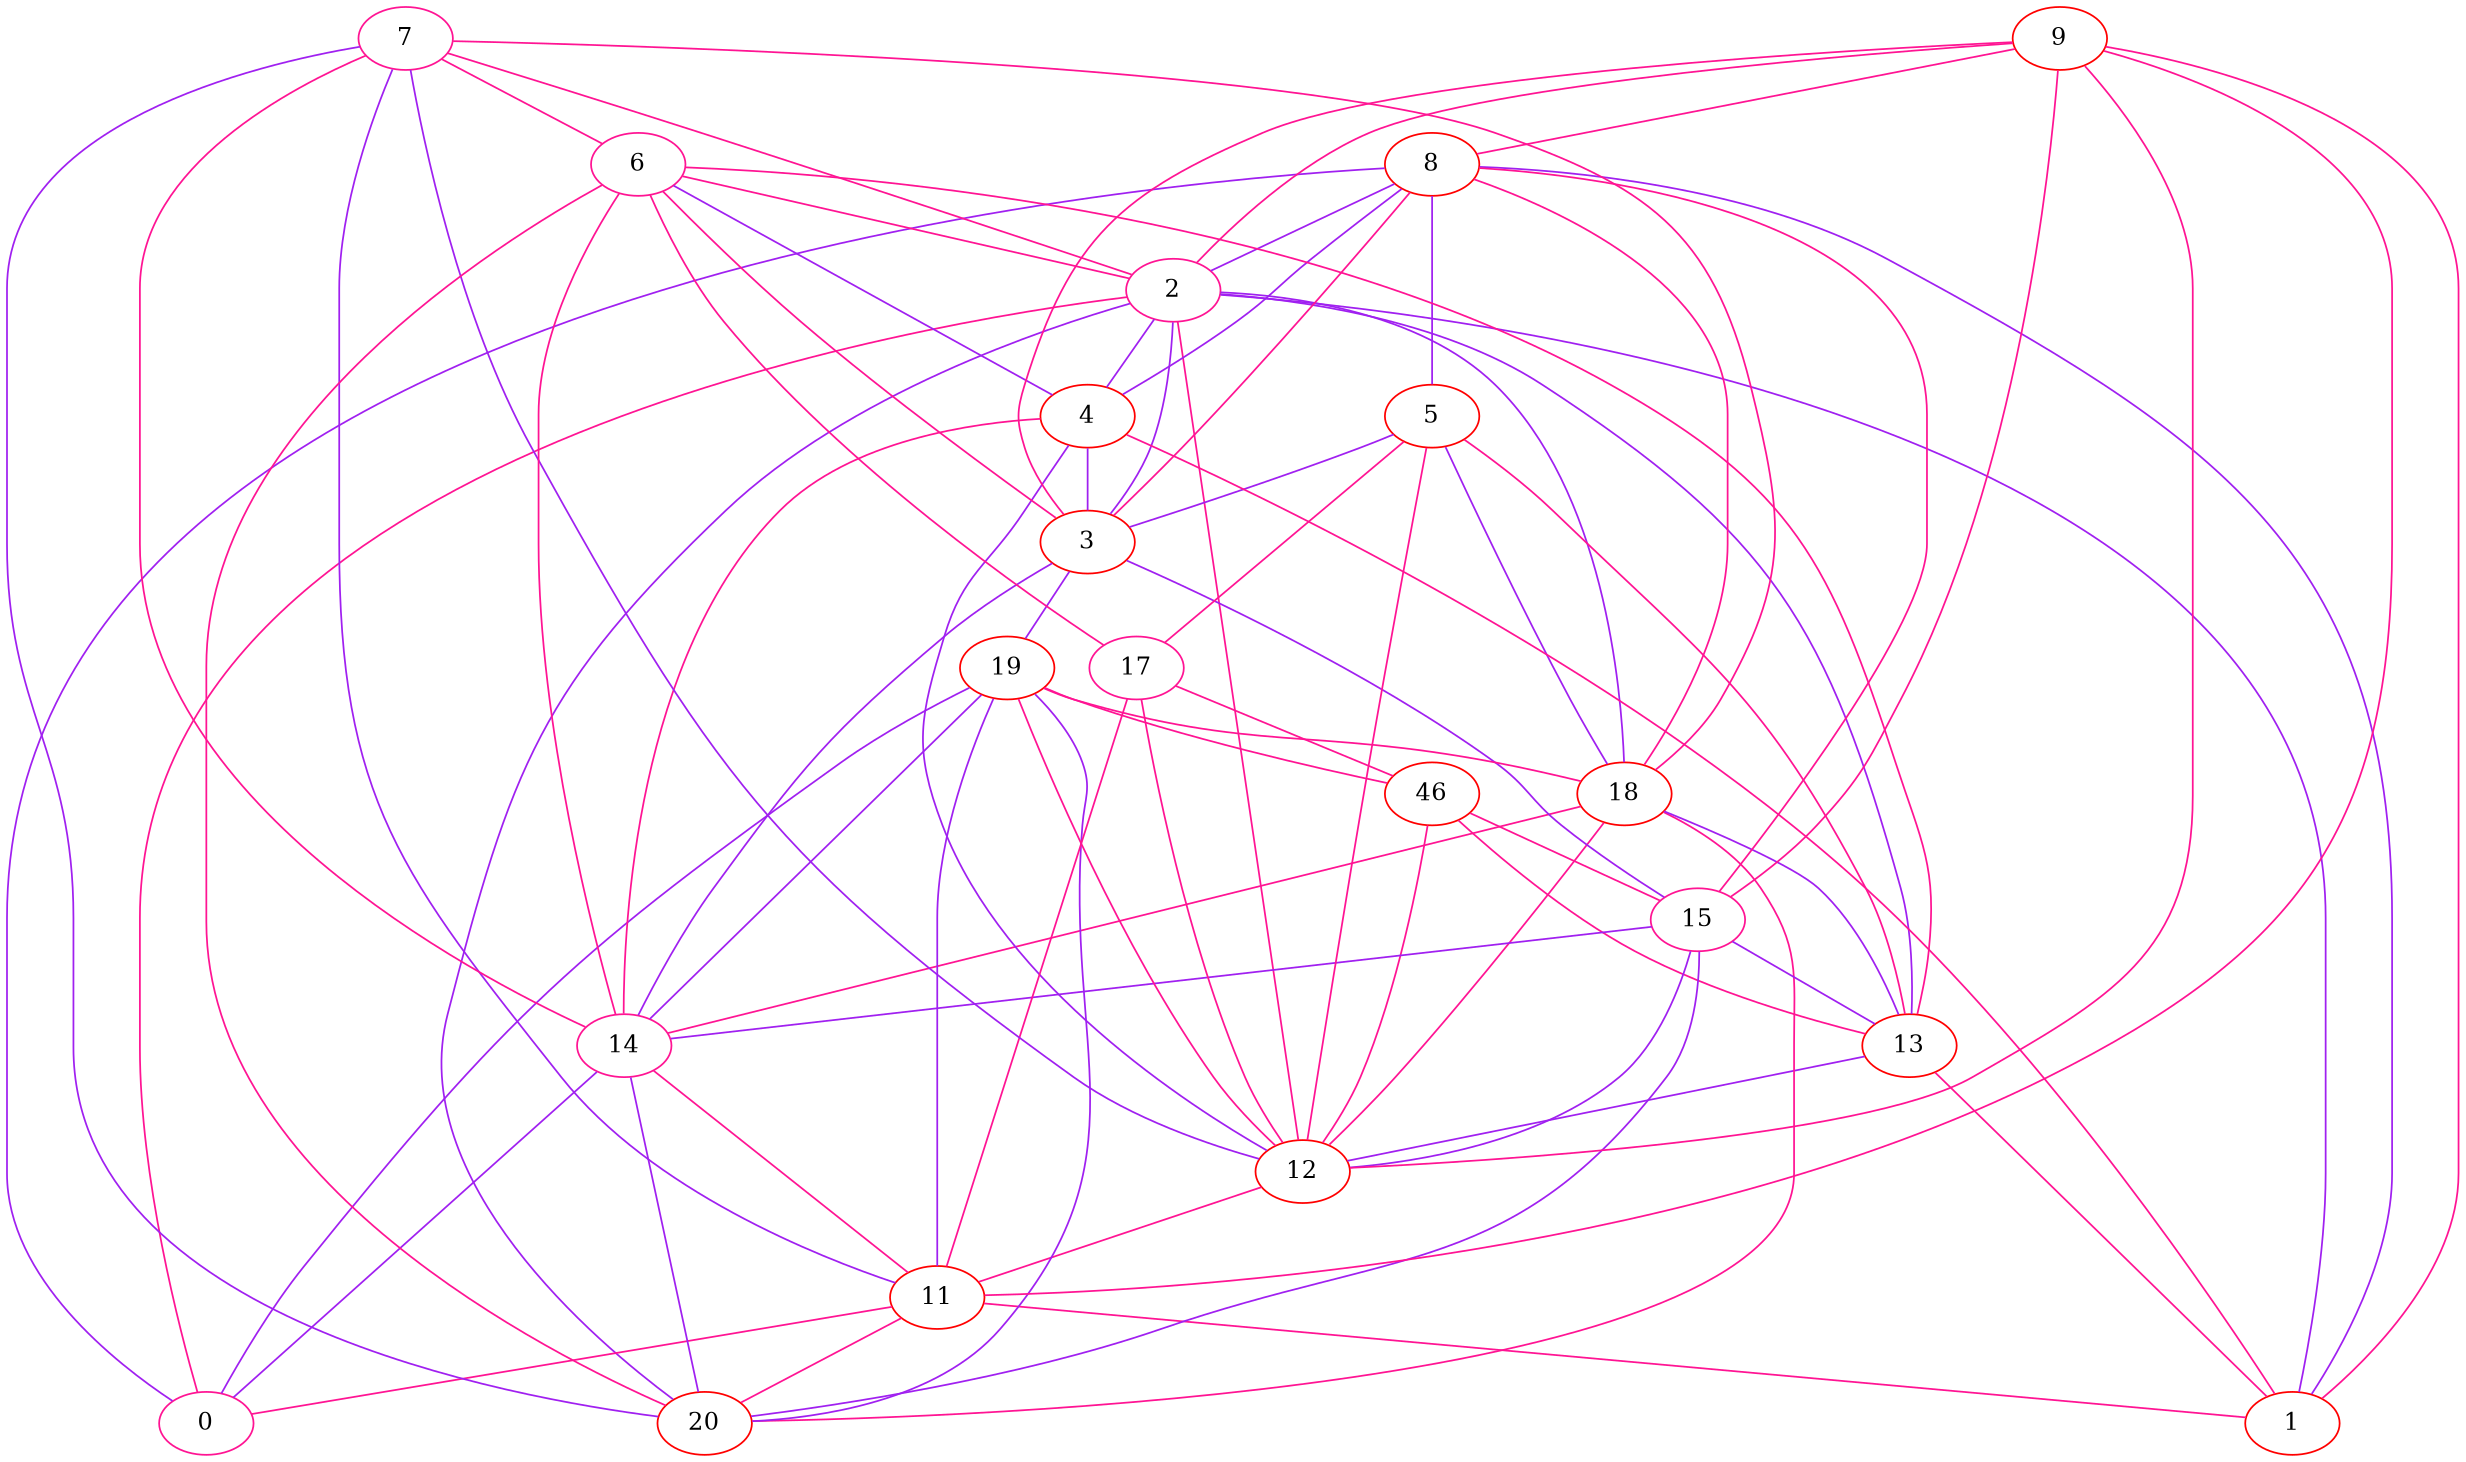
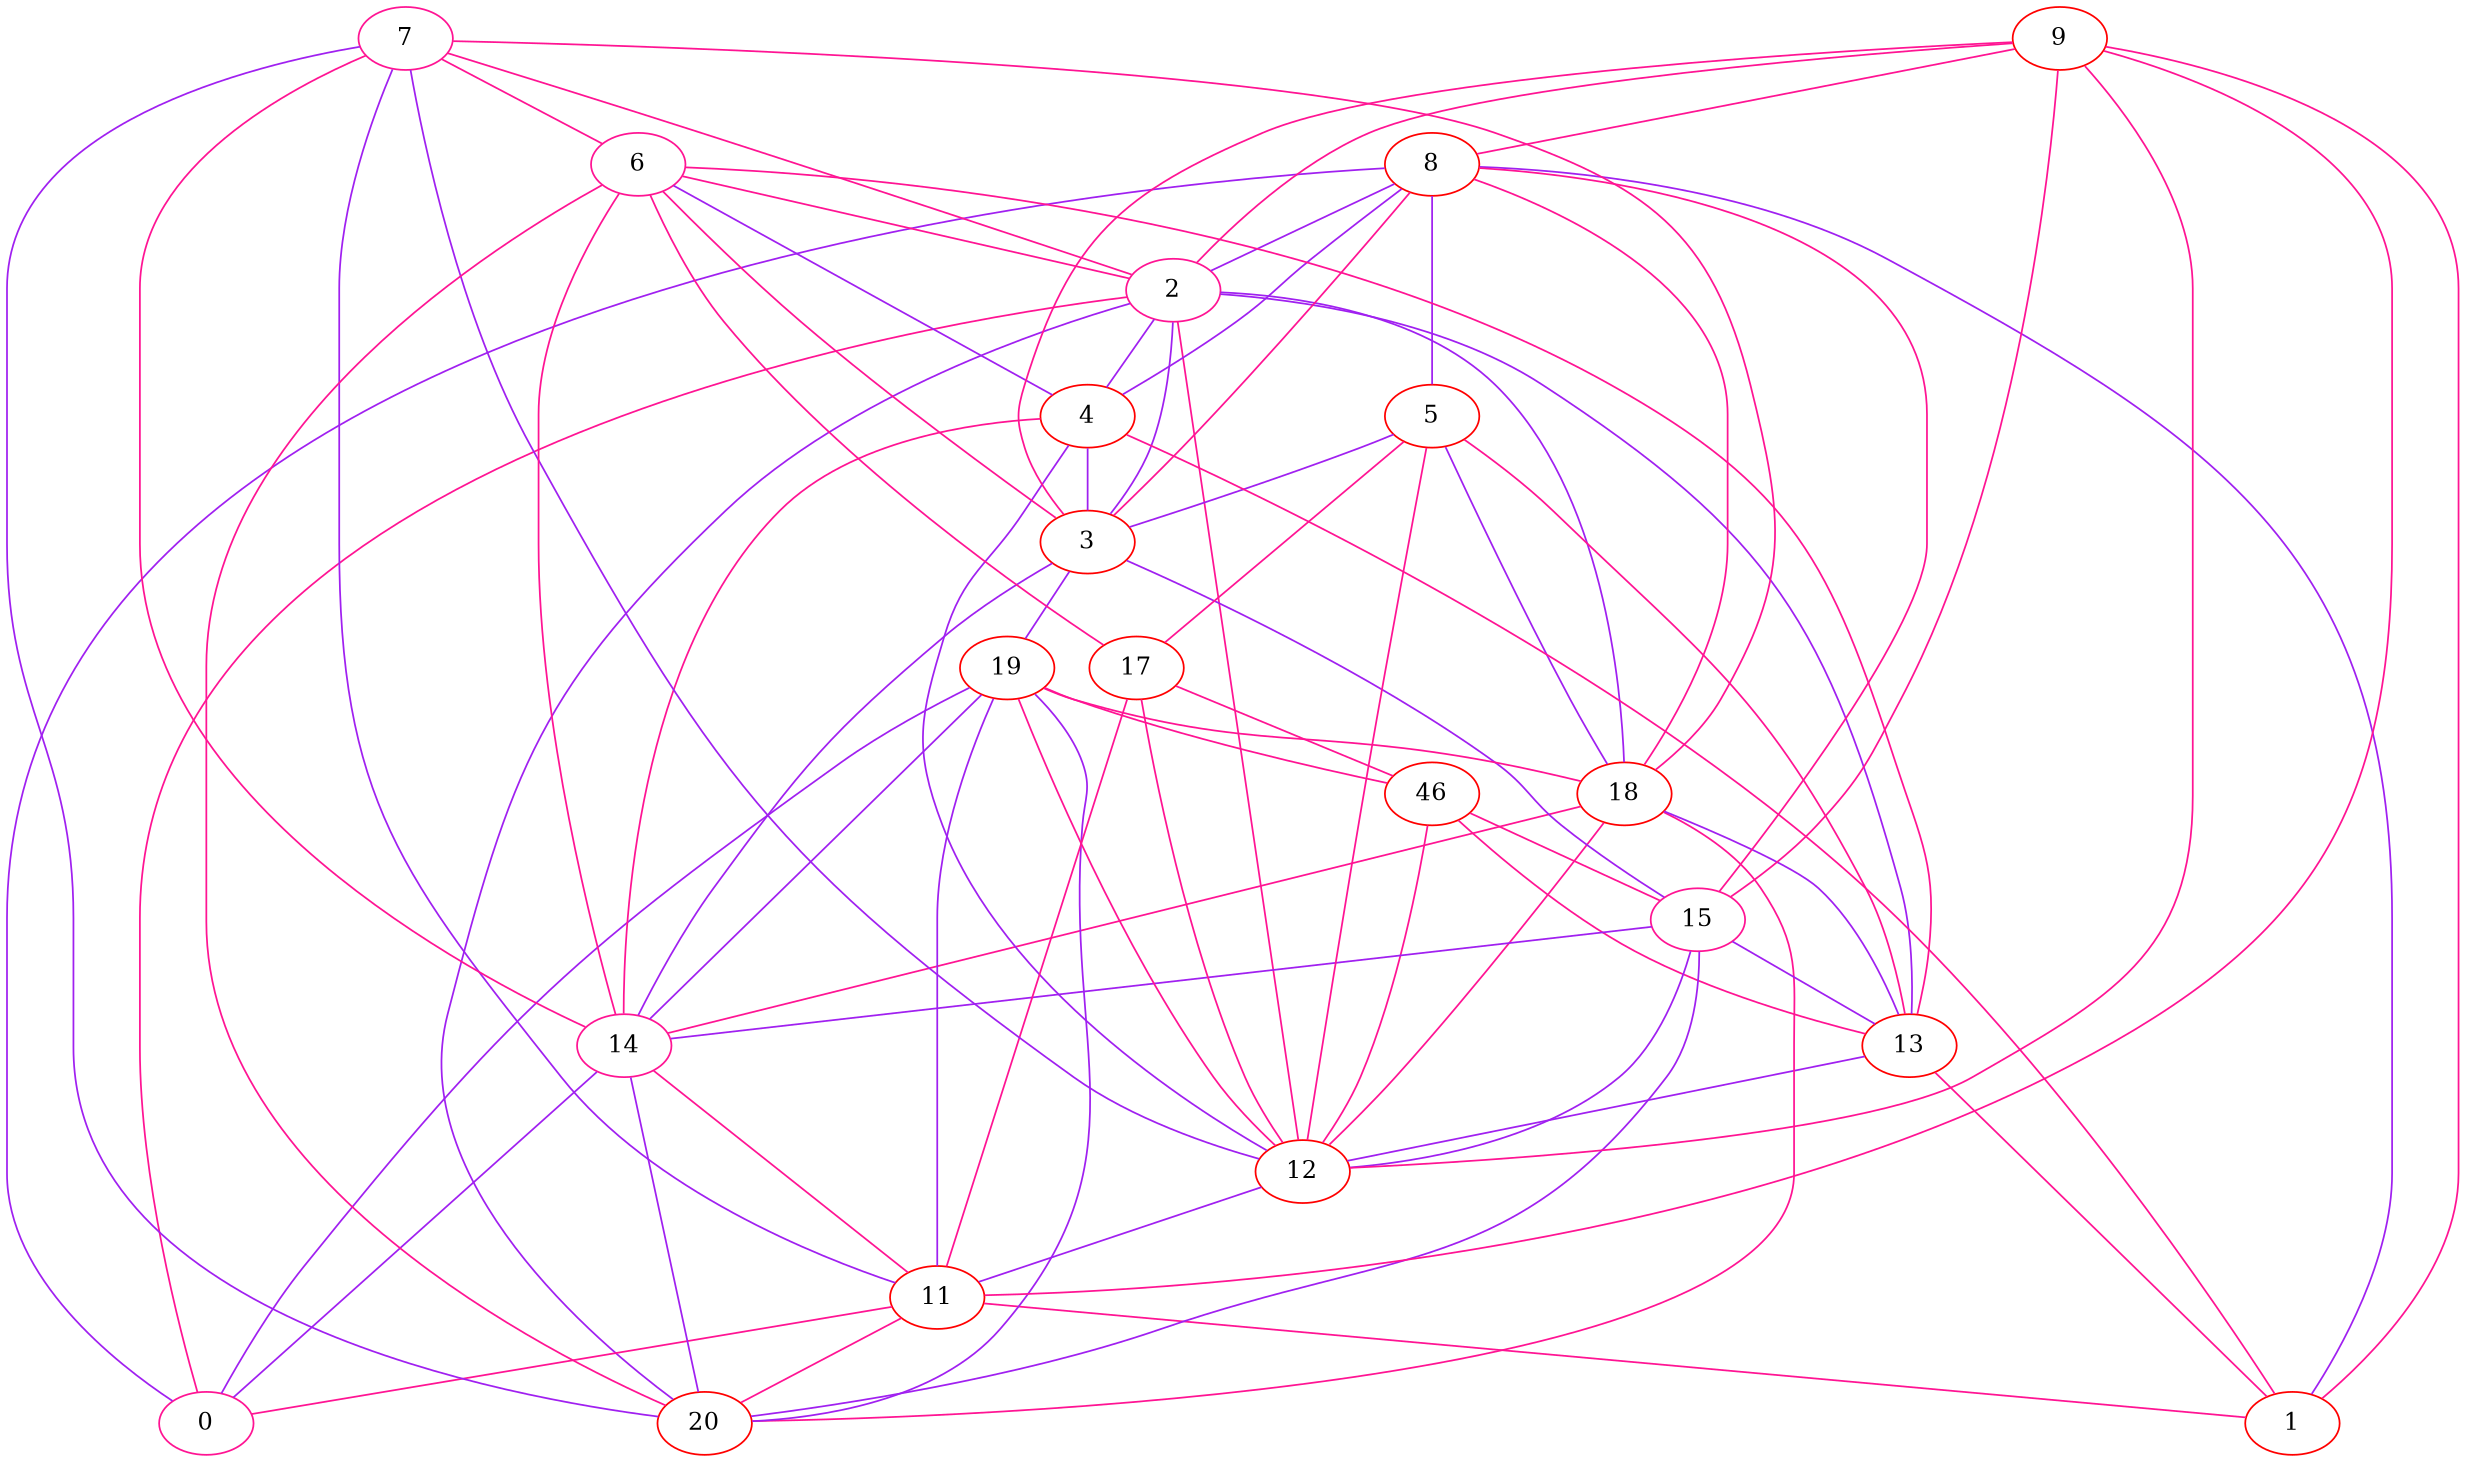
edge "2" -- "1": removed
node "17": color deeppink -> red
edge "12" -- "11": color deeppink -> purple
